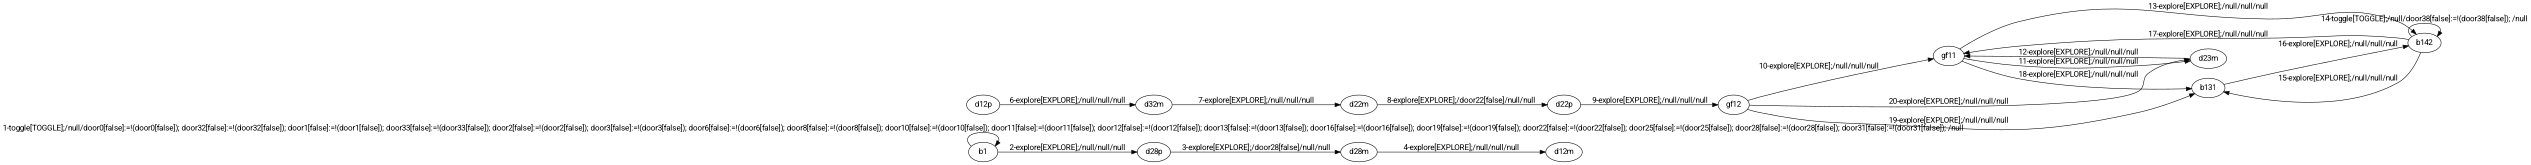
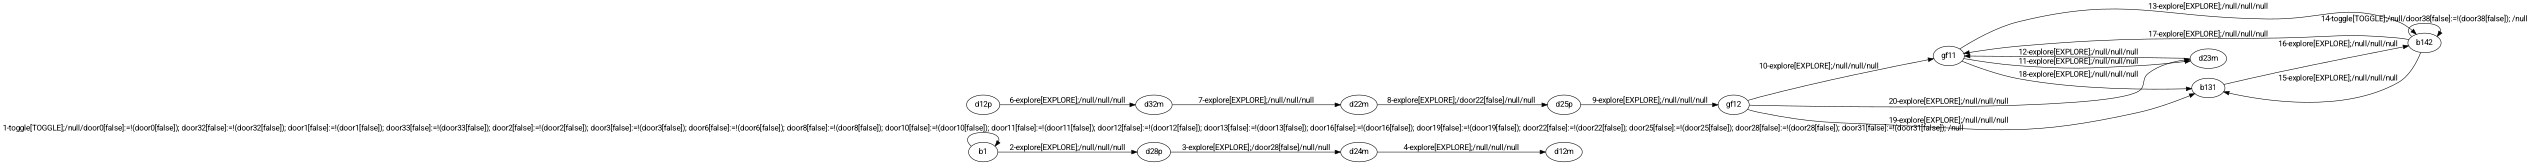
node "d22p": label "d22p" -> "d25p"
node "d28m": label "d28m" -> "d24m"
